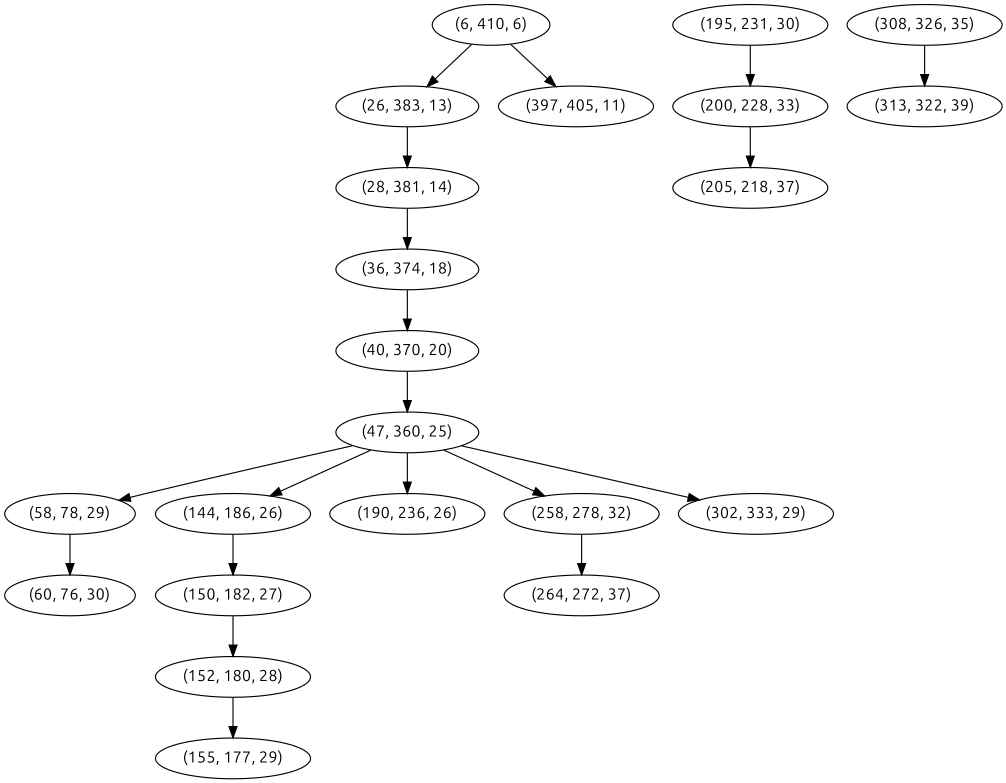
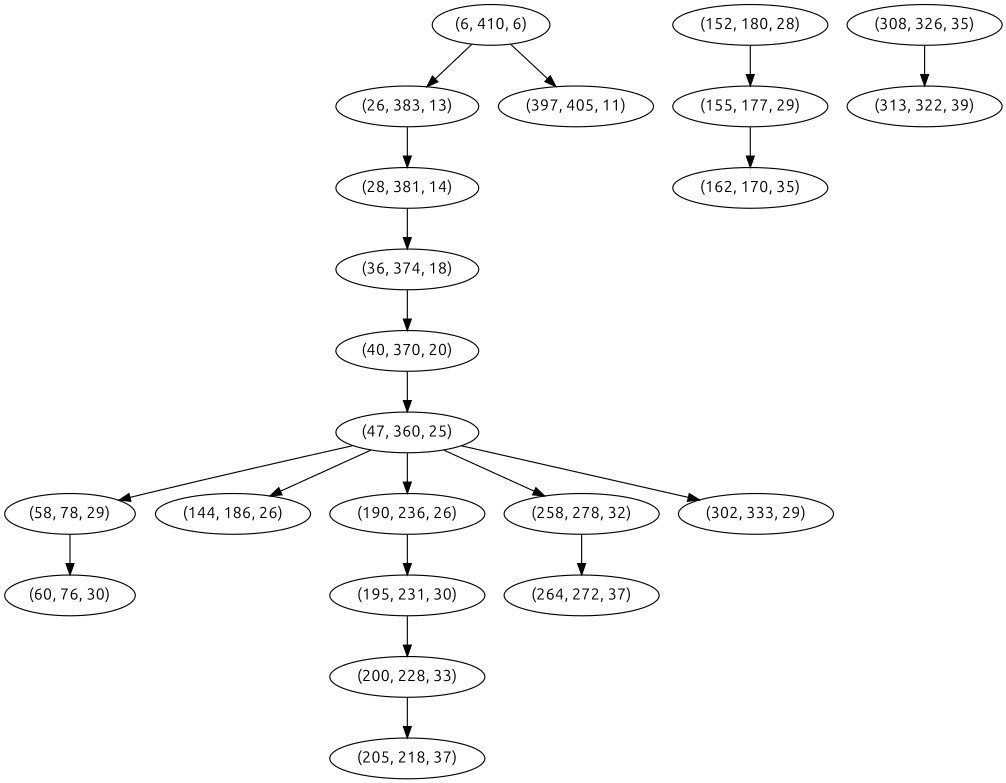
node "(162, 170, 35)": added
edge "(190, 236, 26)" -> "(195, 231, 30)": added
node "(150, 182, 27)": removed
